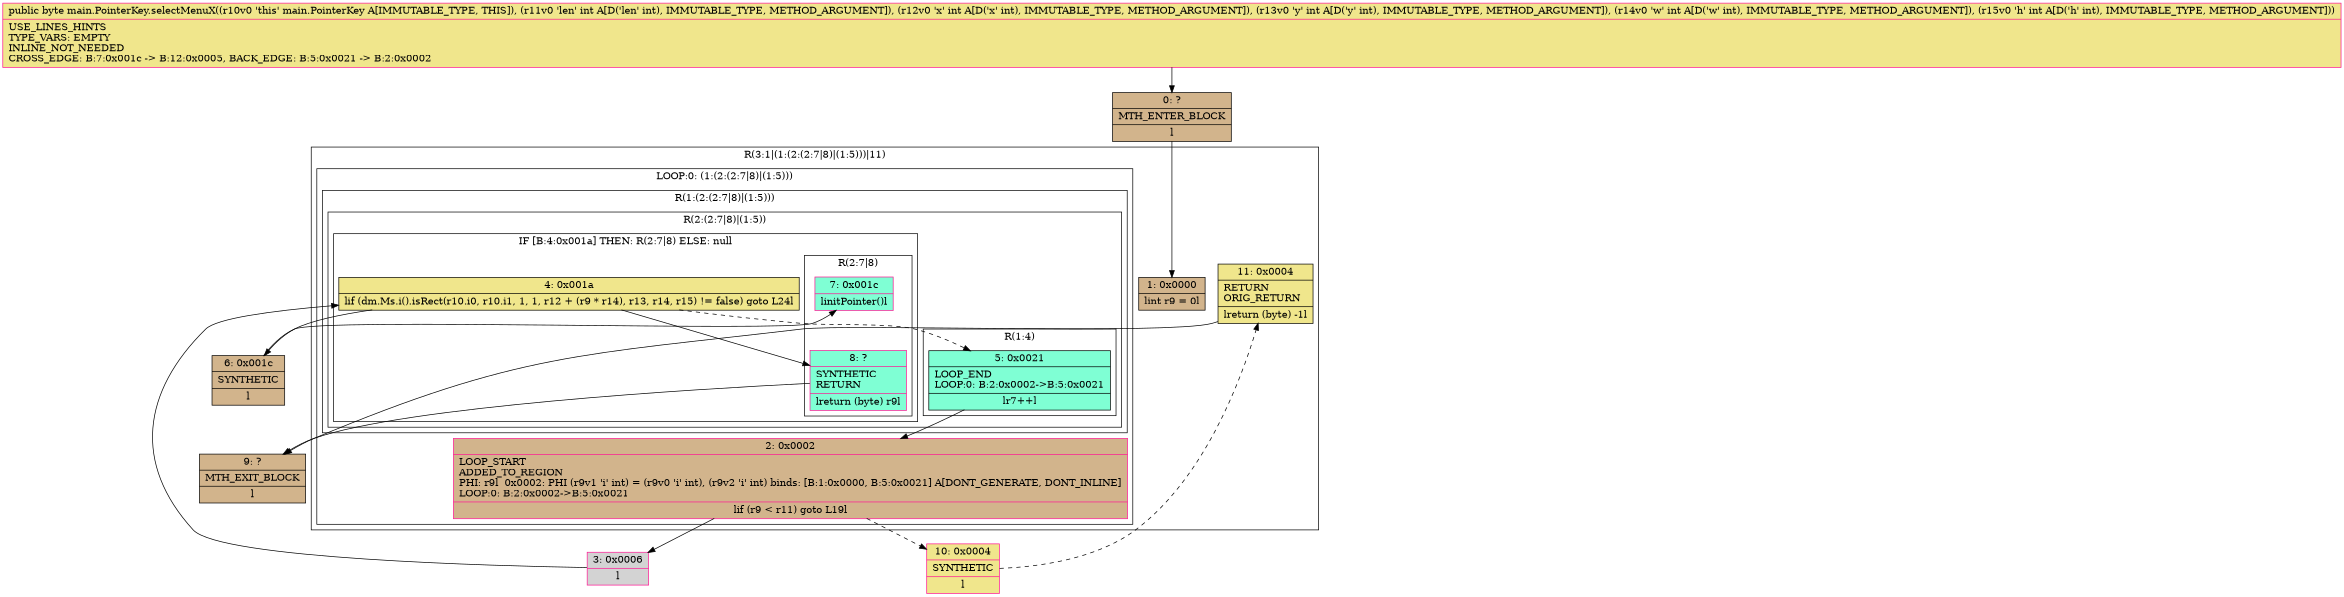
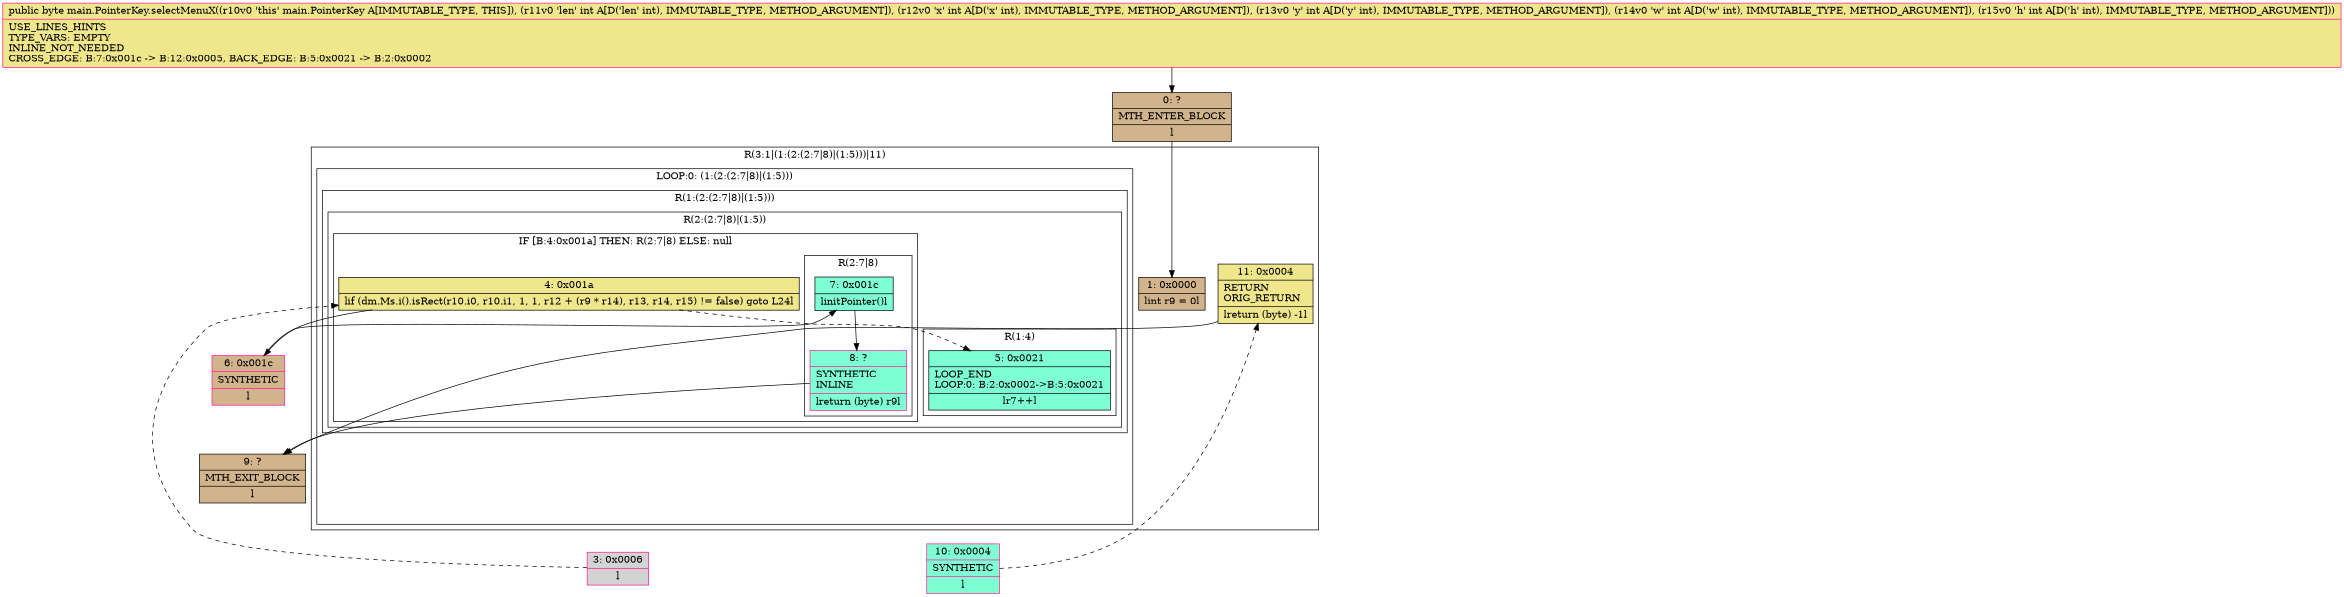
node "7: 0x001c": color deeppink -> black
edge "4: 0x001a" -> "8: ?": now "7: 0x001c" -> "8: ?"
node "6: 0x001c": color black -> deeppink
node "8: ?": text "RETURN" -> "INLINE"
node "2: 0x0002": removed
edge "3: 0x0006" -> "4: 0x001a": style solid -> dashed
node "10: 0x0004": fillcolor khaki -> aquamarine
